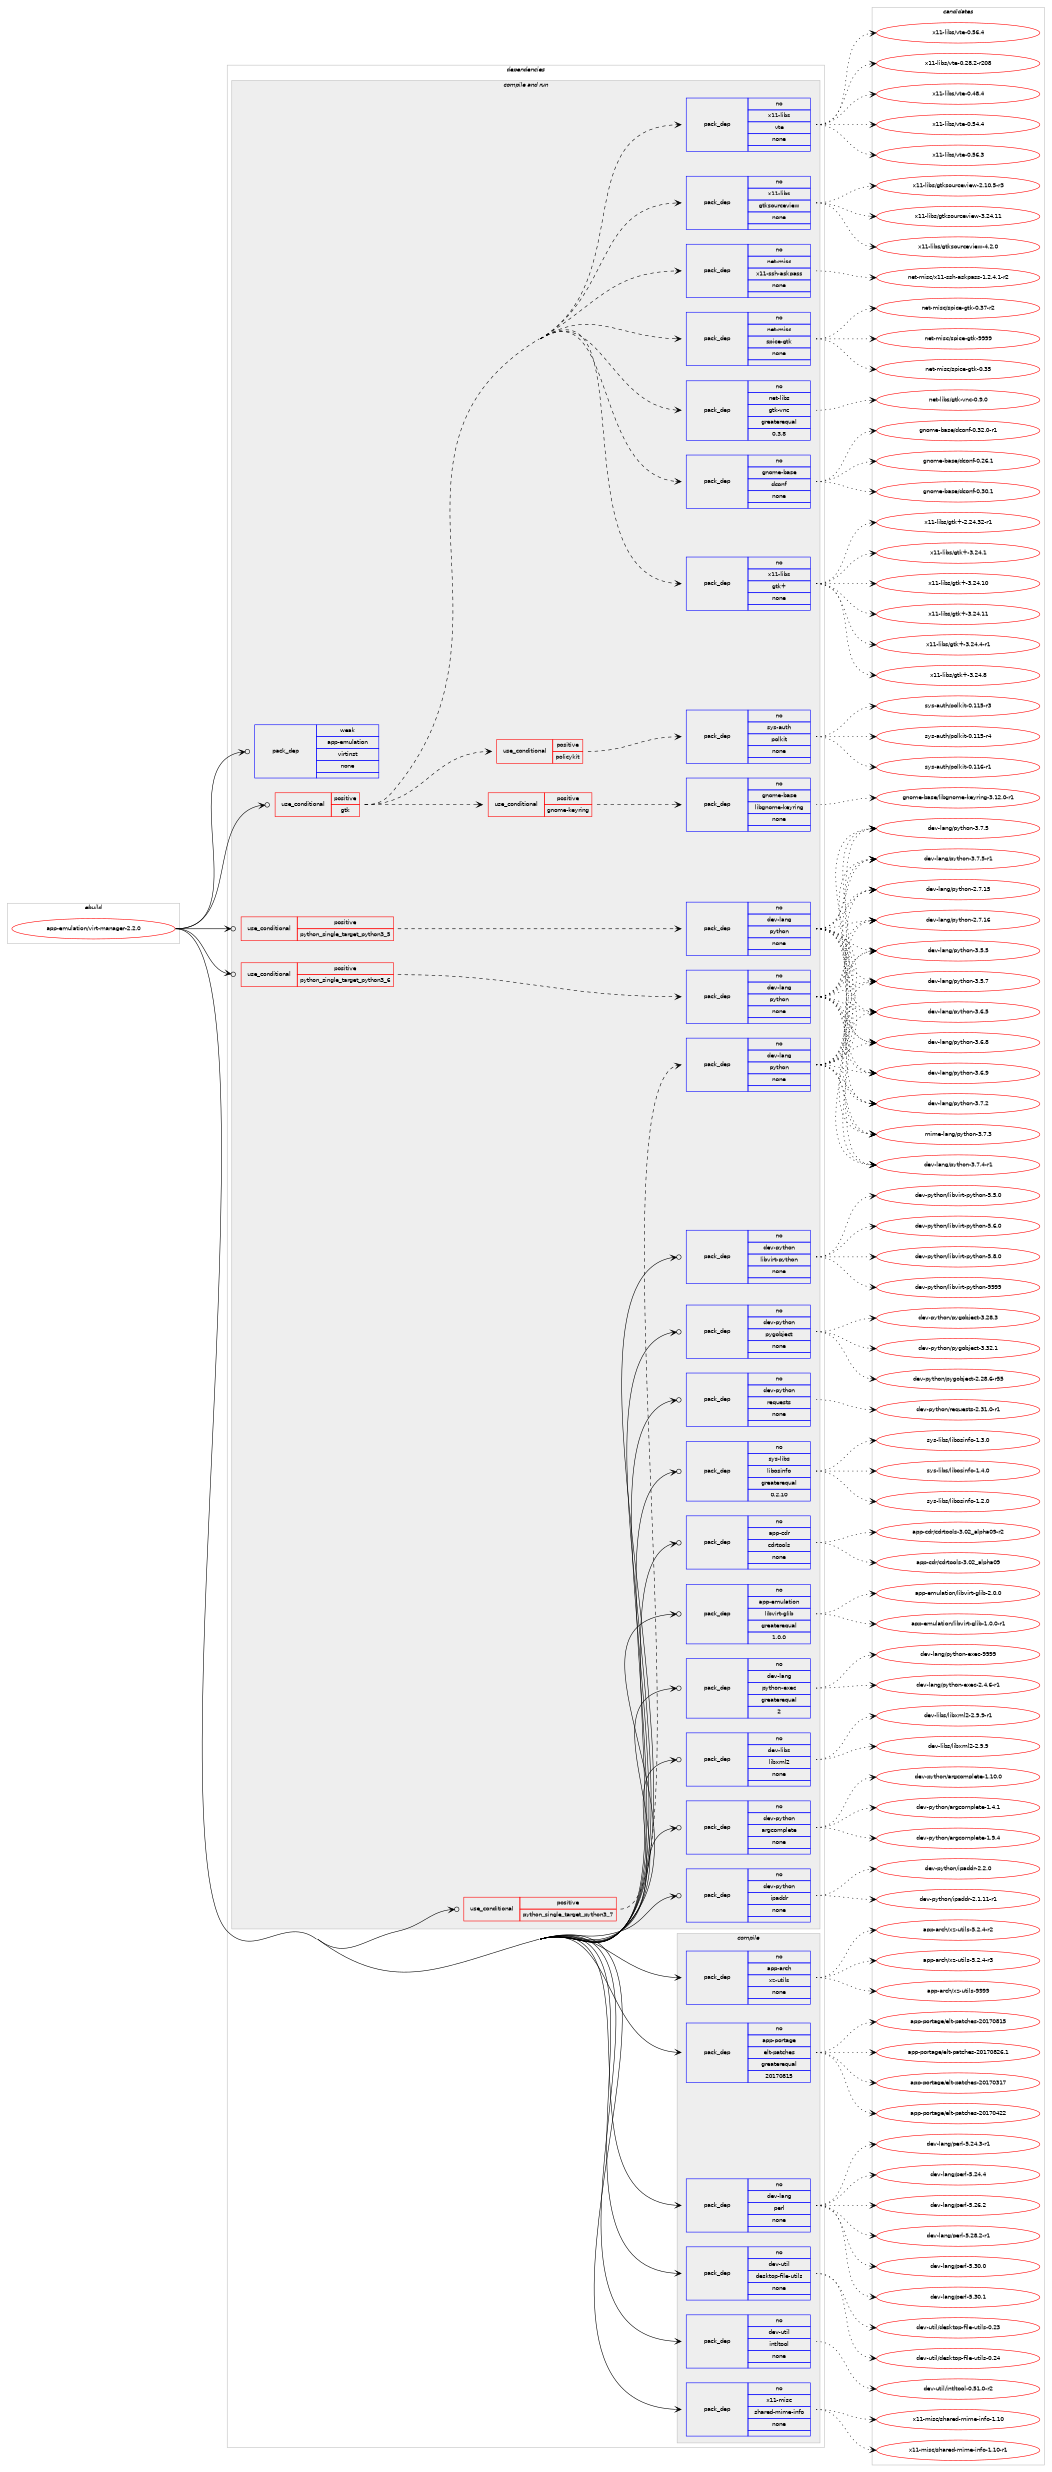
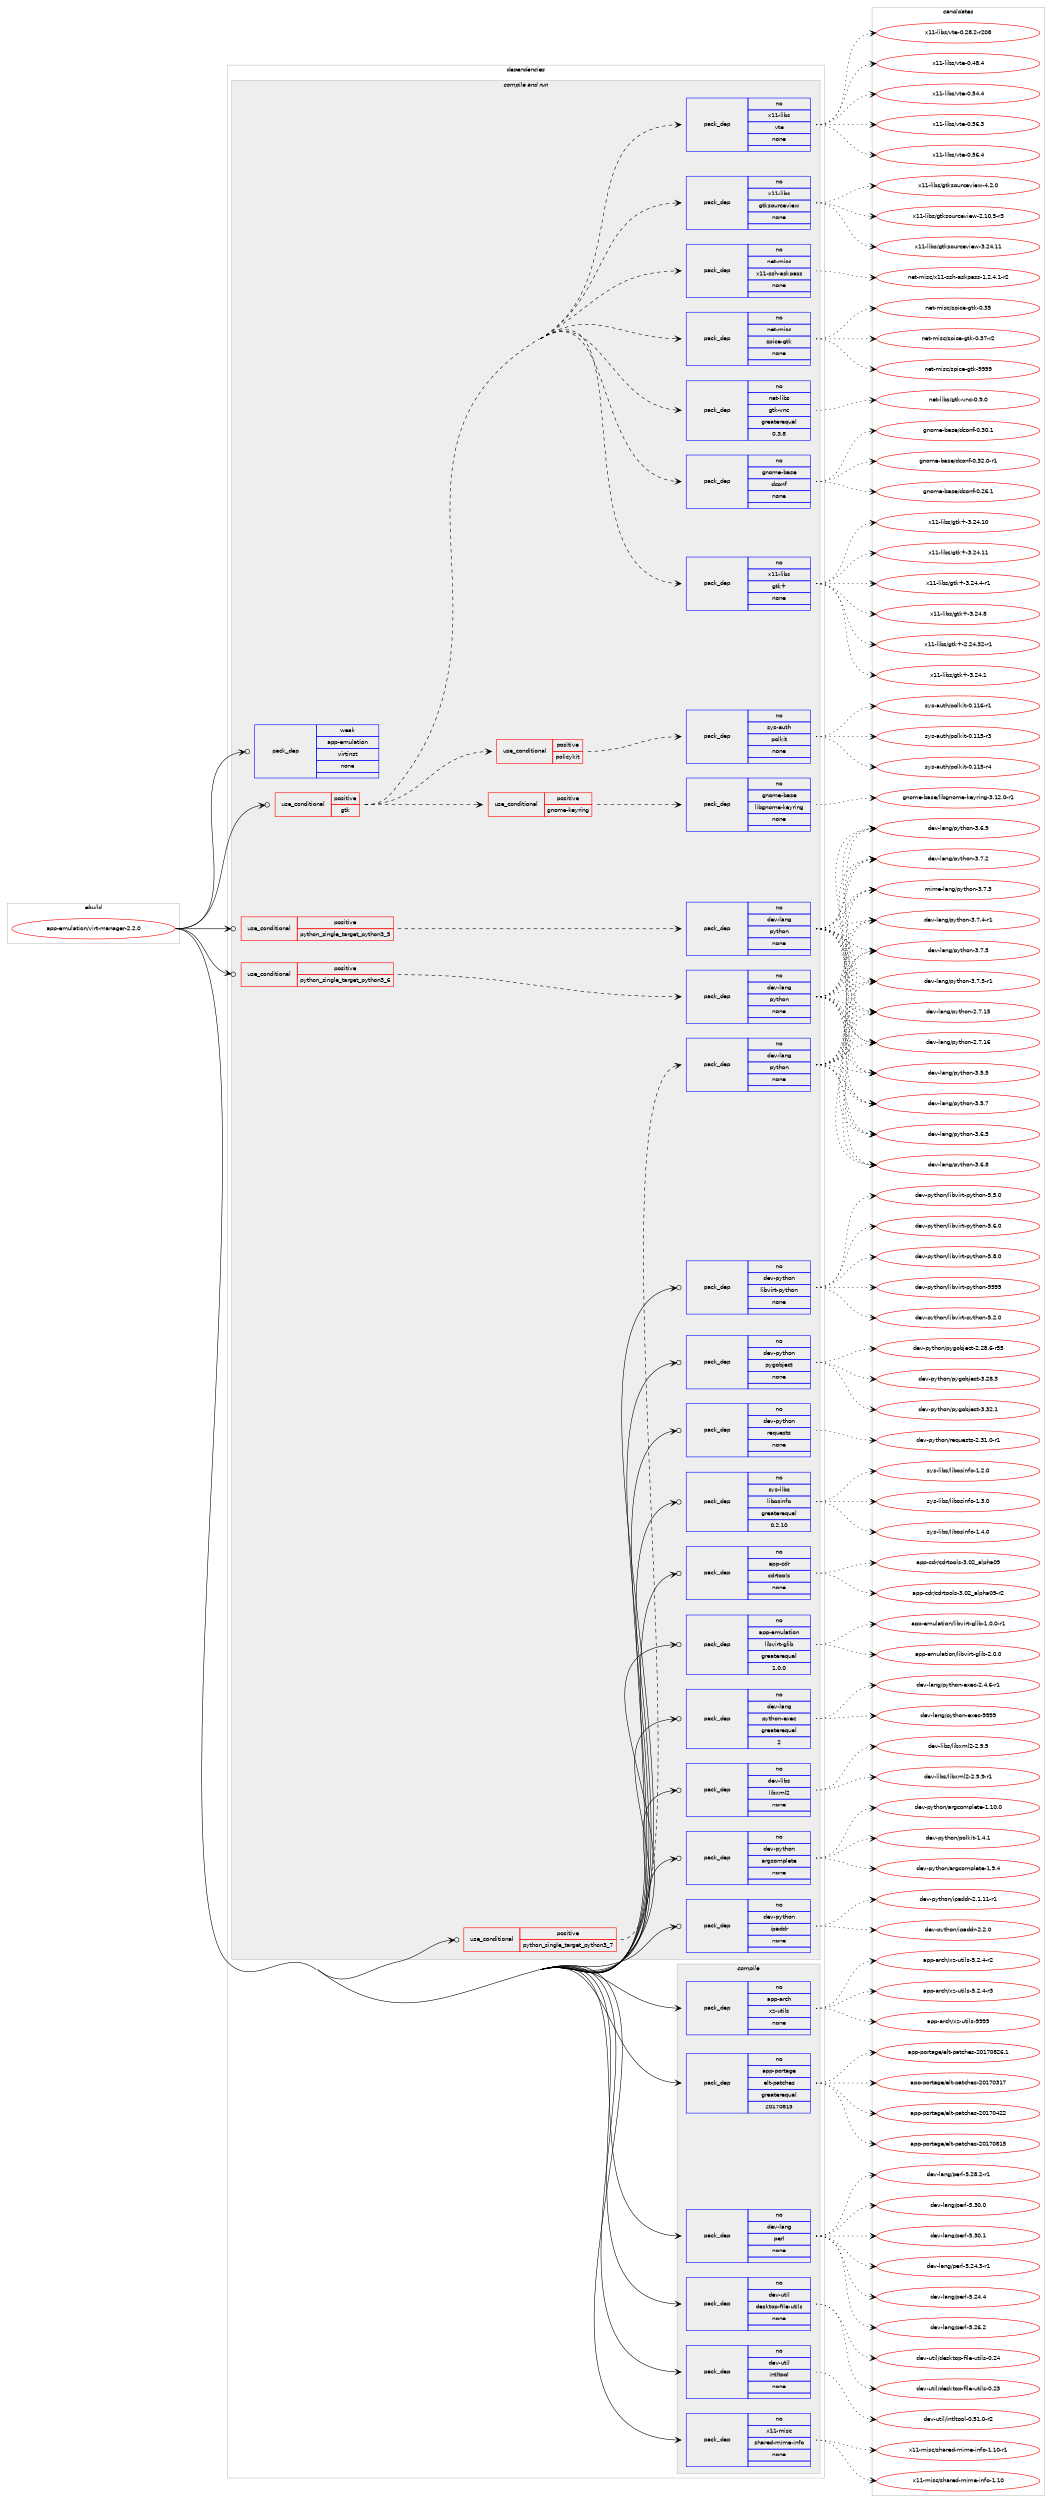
node "dev-python/libvirt-python-5.2.0": added
node "dev-python/argcomplete-1.4.1": label "dev-python/argcomplete-1.4.1" -> "dev-python/polkit-1.4.1"
